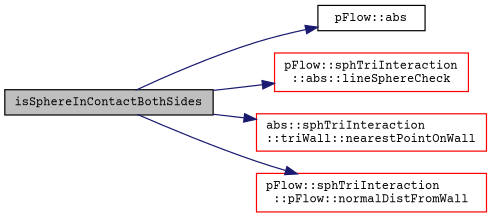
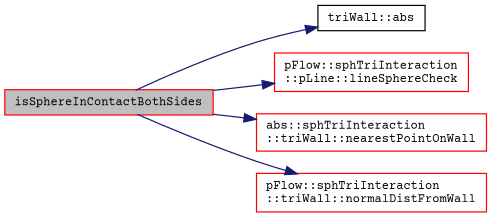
node "pFlow::abs": label "pFlow::abs" -> "triWall::abs"
node "pFlow::sphTriInteraction ::abs::lineSphereCheck": label "pFlow::sphTriInteraction ::abs::lineSphereCheck" -> "pFlow::sphTriInteraction ::pLine::lineSphereCheck"
node "isSphereInContactBothSides": color black -> red
node "pFlow::sphTriInteraction ::pFlow::normalDistFromWall": label "pFlow::sphTriInteraction ::pFlow::normalDistFromWall" -> "pFlow::sphTriInteraction ::triWall::normalDistFromWall"
